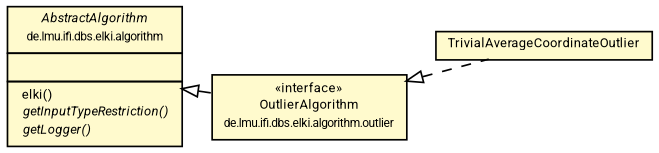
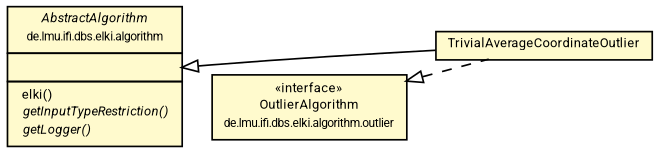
edge "OutlierAlgorithm" -> "AbstractAlgorithm": now "TrivialAverageCoordinateOutlier" -> "AbstractAlgorithm"
